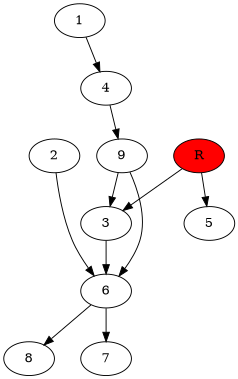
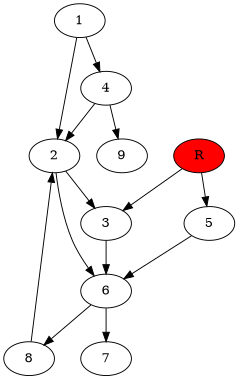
edge "1" -> "2": added
edge "4" -> "2": added
edge "9" -> "3": now "2" -> "3"
edge "9" -> "6": now "5" -> "6"
edge "8" -> "2": added
